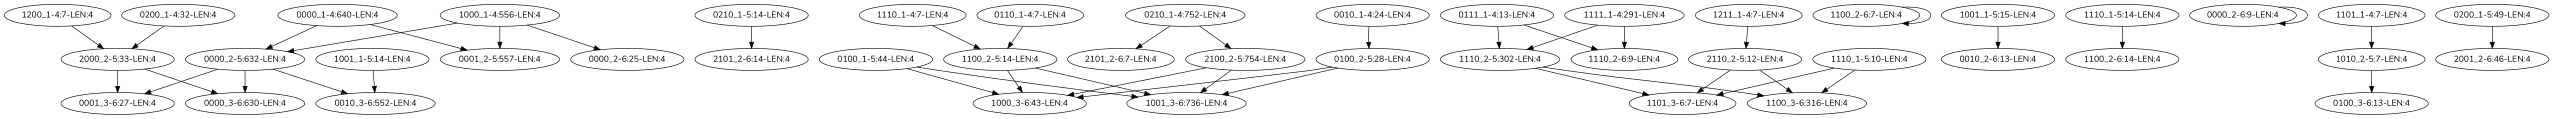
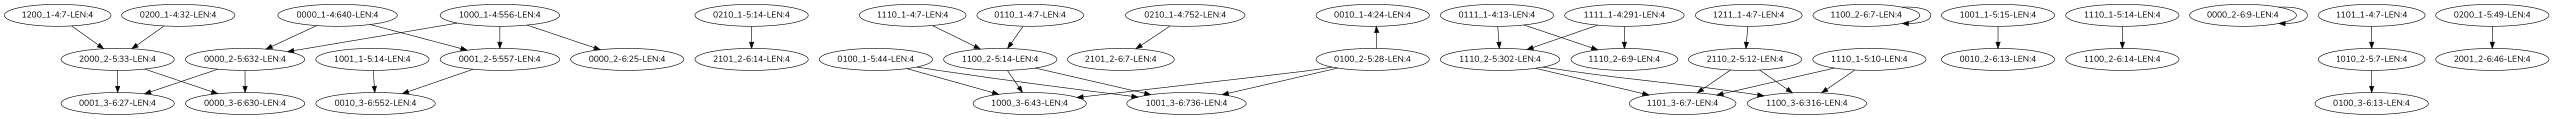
edge "0010_1-4:24-LEN:4" -> "0100_2-5:28-LEN:4": reversed
node "2100_2-5:754-LEN:4": removed
edge "0000_2-5:632-LEN:4" -> "0010_3-6:552-LEN:4": now "0001_2-5:557-LEN:4" -> "0010_3-6:552-LEN:4"
